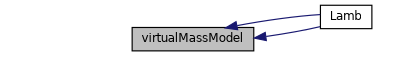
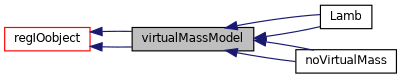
node "regIOobject": added
node "noVirtualMass": added
